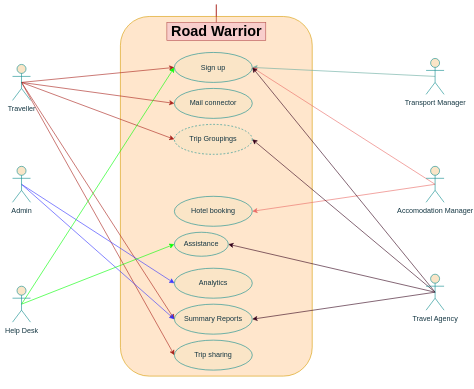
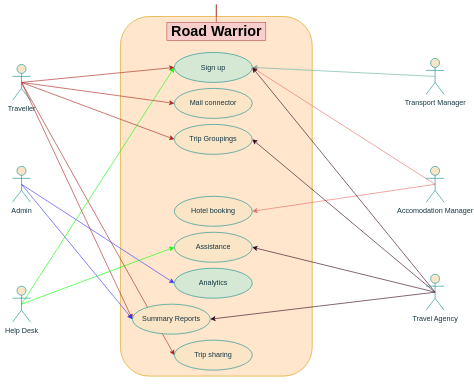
node "Sign up": fillcolor #fae5c7 -> #d5e8d4
node "Trip Groupings": style dashed -> solid
node "Assistance": size 54x24 -> 78x30
node "Analytics": fillcolor #fae5c7 -> #d5e8d4
node "Summary Reports": moved (213, 320) -> (171, 320)
